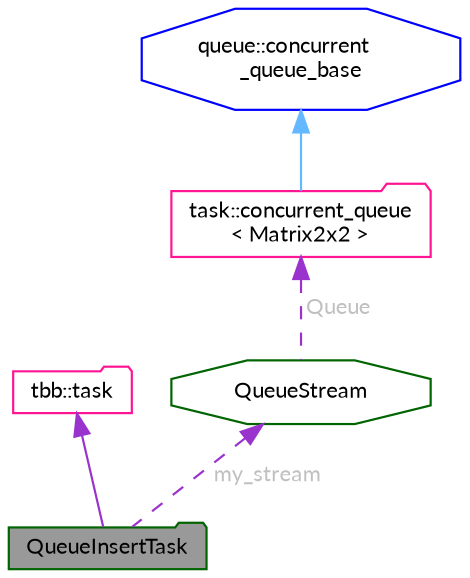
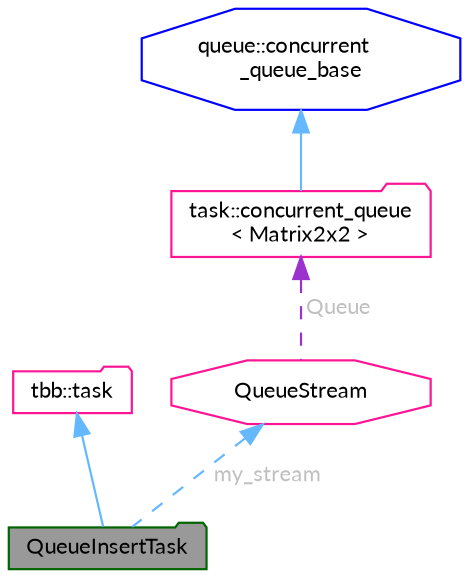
node "QueueStream": color darkgreen -> deeppink
edge "QueueInsertTask" -> "tbb::task": color darkorchid3 -> steelblue1
edge "QueueInsertTask" -> "QueueStream": color darkorchid3 -> steelblue1
